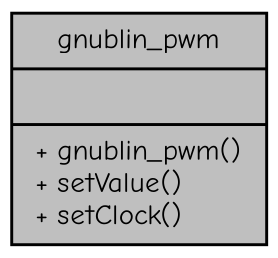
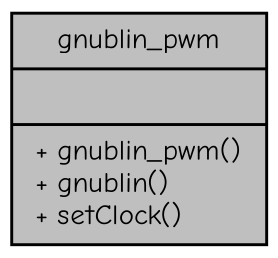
node "gnublin_pwm": text "+ setValue()" -> "+ gnublin()"
